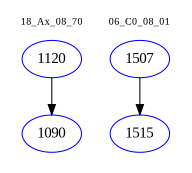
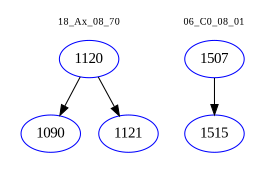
node "1121": added
